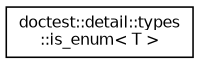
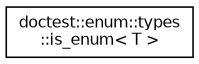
node "doctest::detail::types ::is_enum< T >": label "doctest::detail::types ::is_enum< T >" -> "doctest::enum::types ::is_enum< T >"
